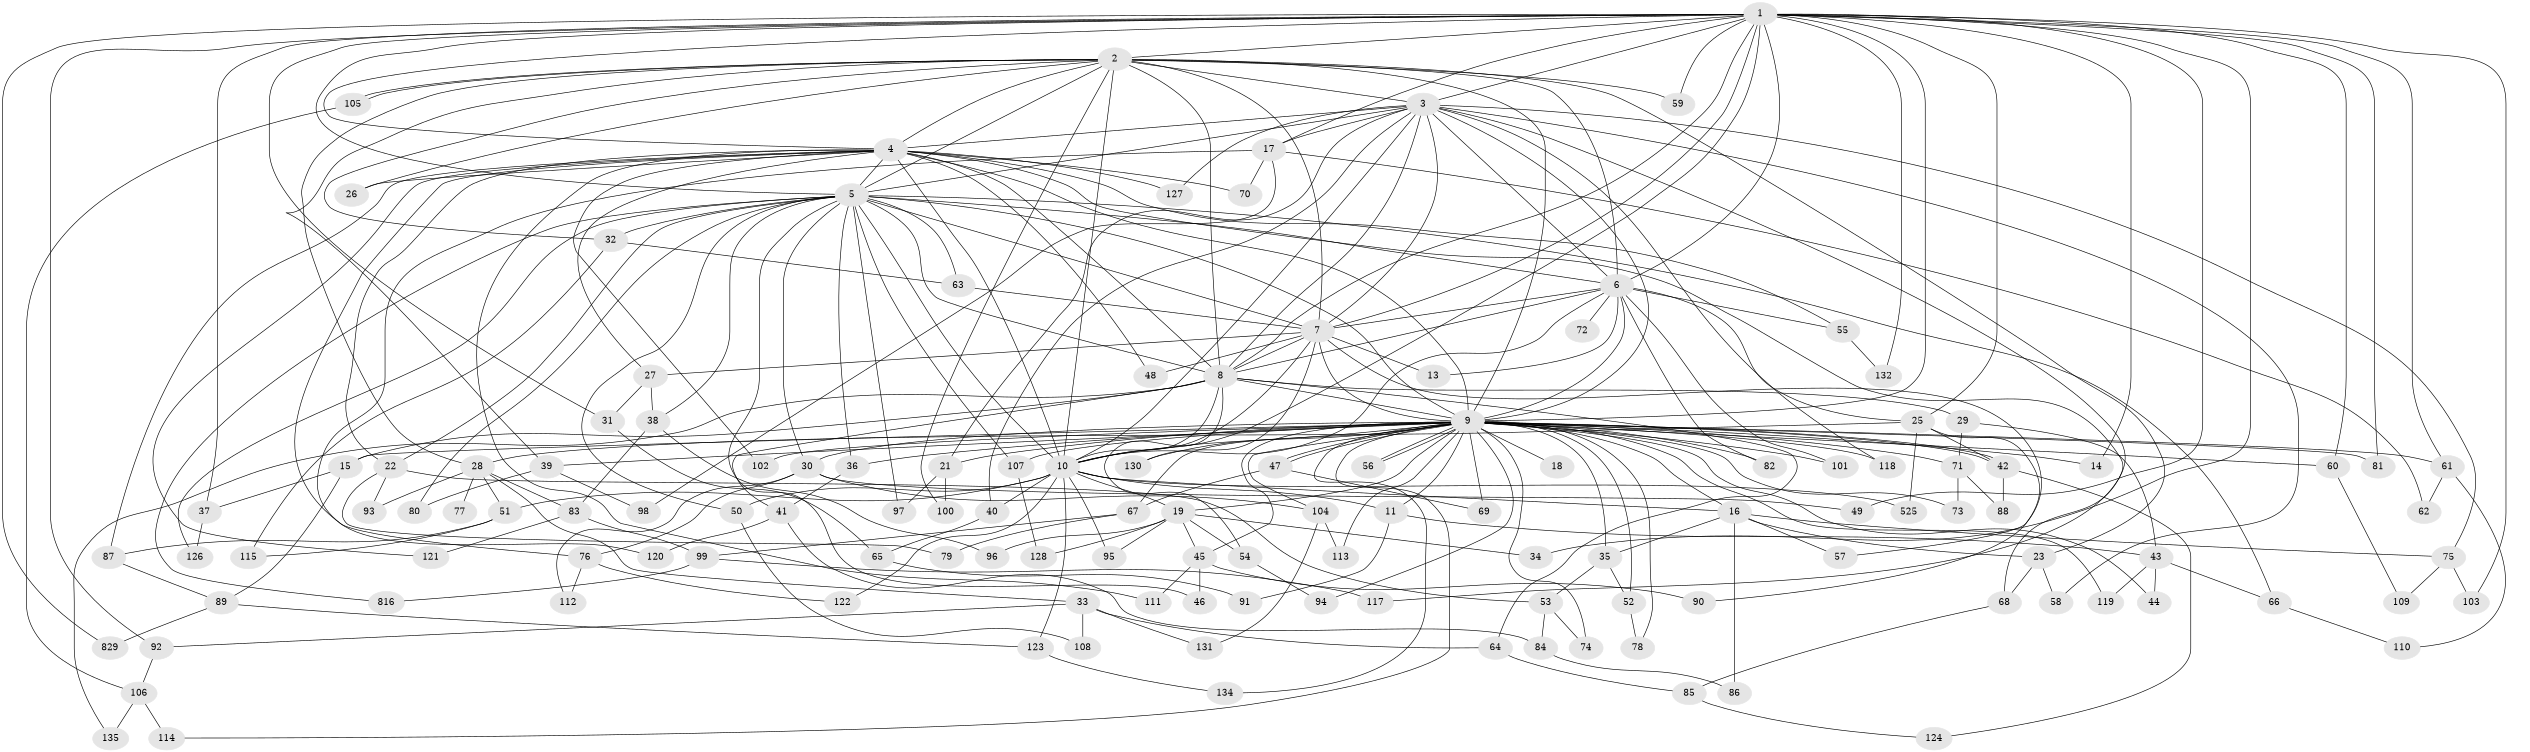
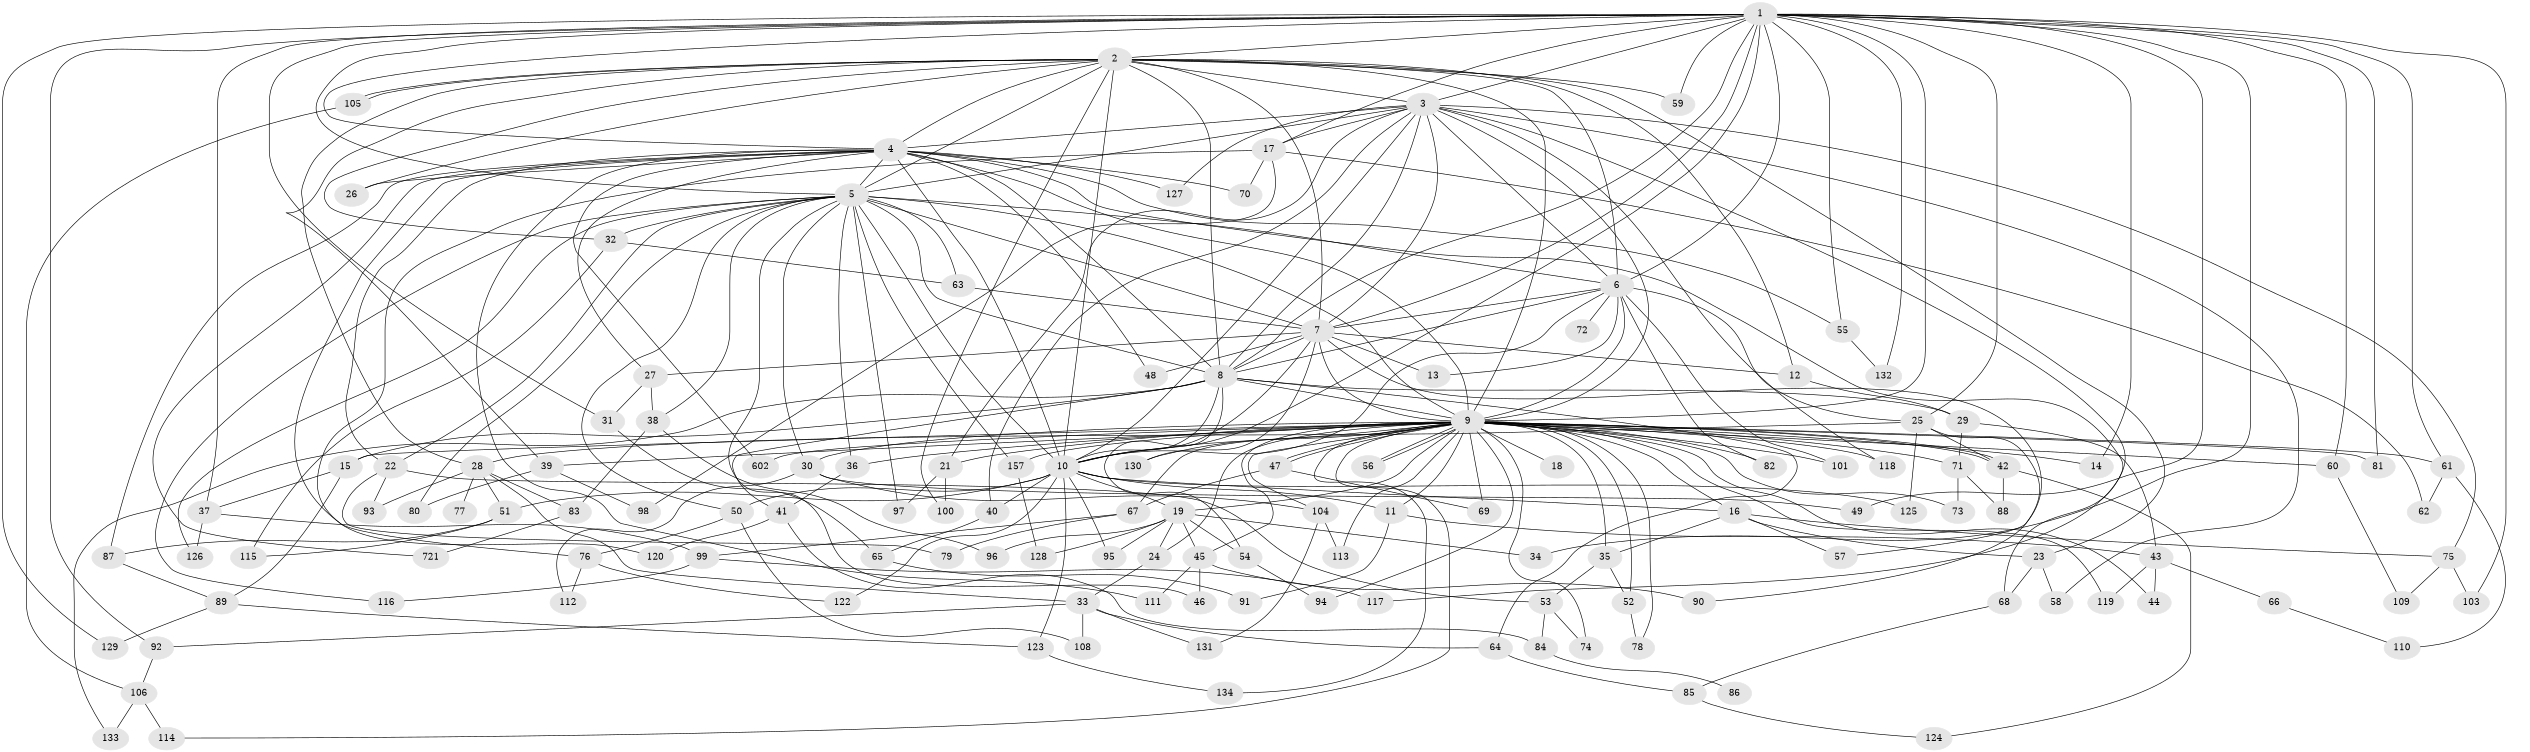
edge "5" -- "66": removed
edge "6" -- "55": now "1" -- "55"
node "12": added
node "102": label "102" -> "602"
node "107": label "107" -> "157"
node "525": label "525" -> "125"
edge "30" -- "76": now "50" -- "76"
edge "83" -- "99": now "37" -- "99"
node "121": label "121" -> "721"
node "24": added
node "816": label "816" -> "116"
edge "16" -- "86": removed
node "829": label "829" -> "129"
node "135": label "135" -> "133"
